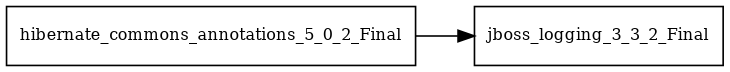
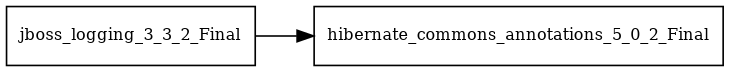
edge "hibernate_commons_annotations_5_0_2_Final" -> "jboss_logging_3_3_2_Final": reversed
